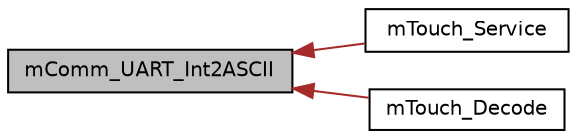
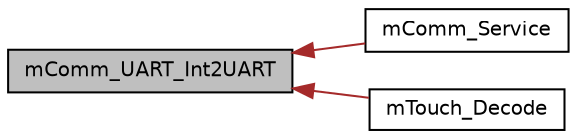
node "mTouch_Service": label "mTouch_Service" -> "mComm_Service"
node "mComm_UART_Int2ASCII": label "mComm_UART_Int2ASCII" -> "mComm_UART_Int2UART"
